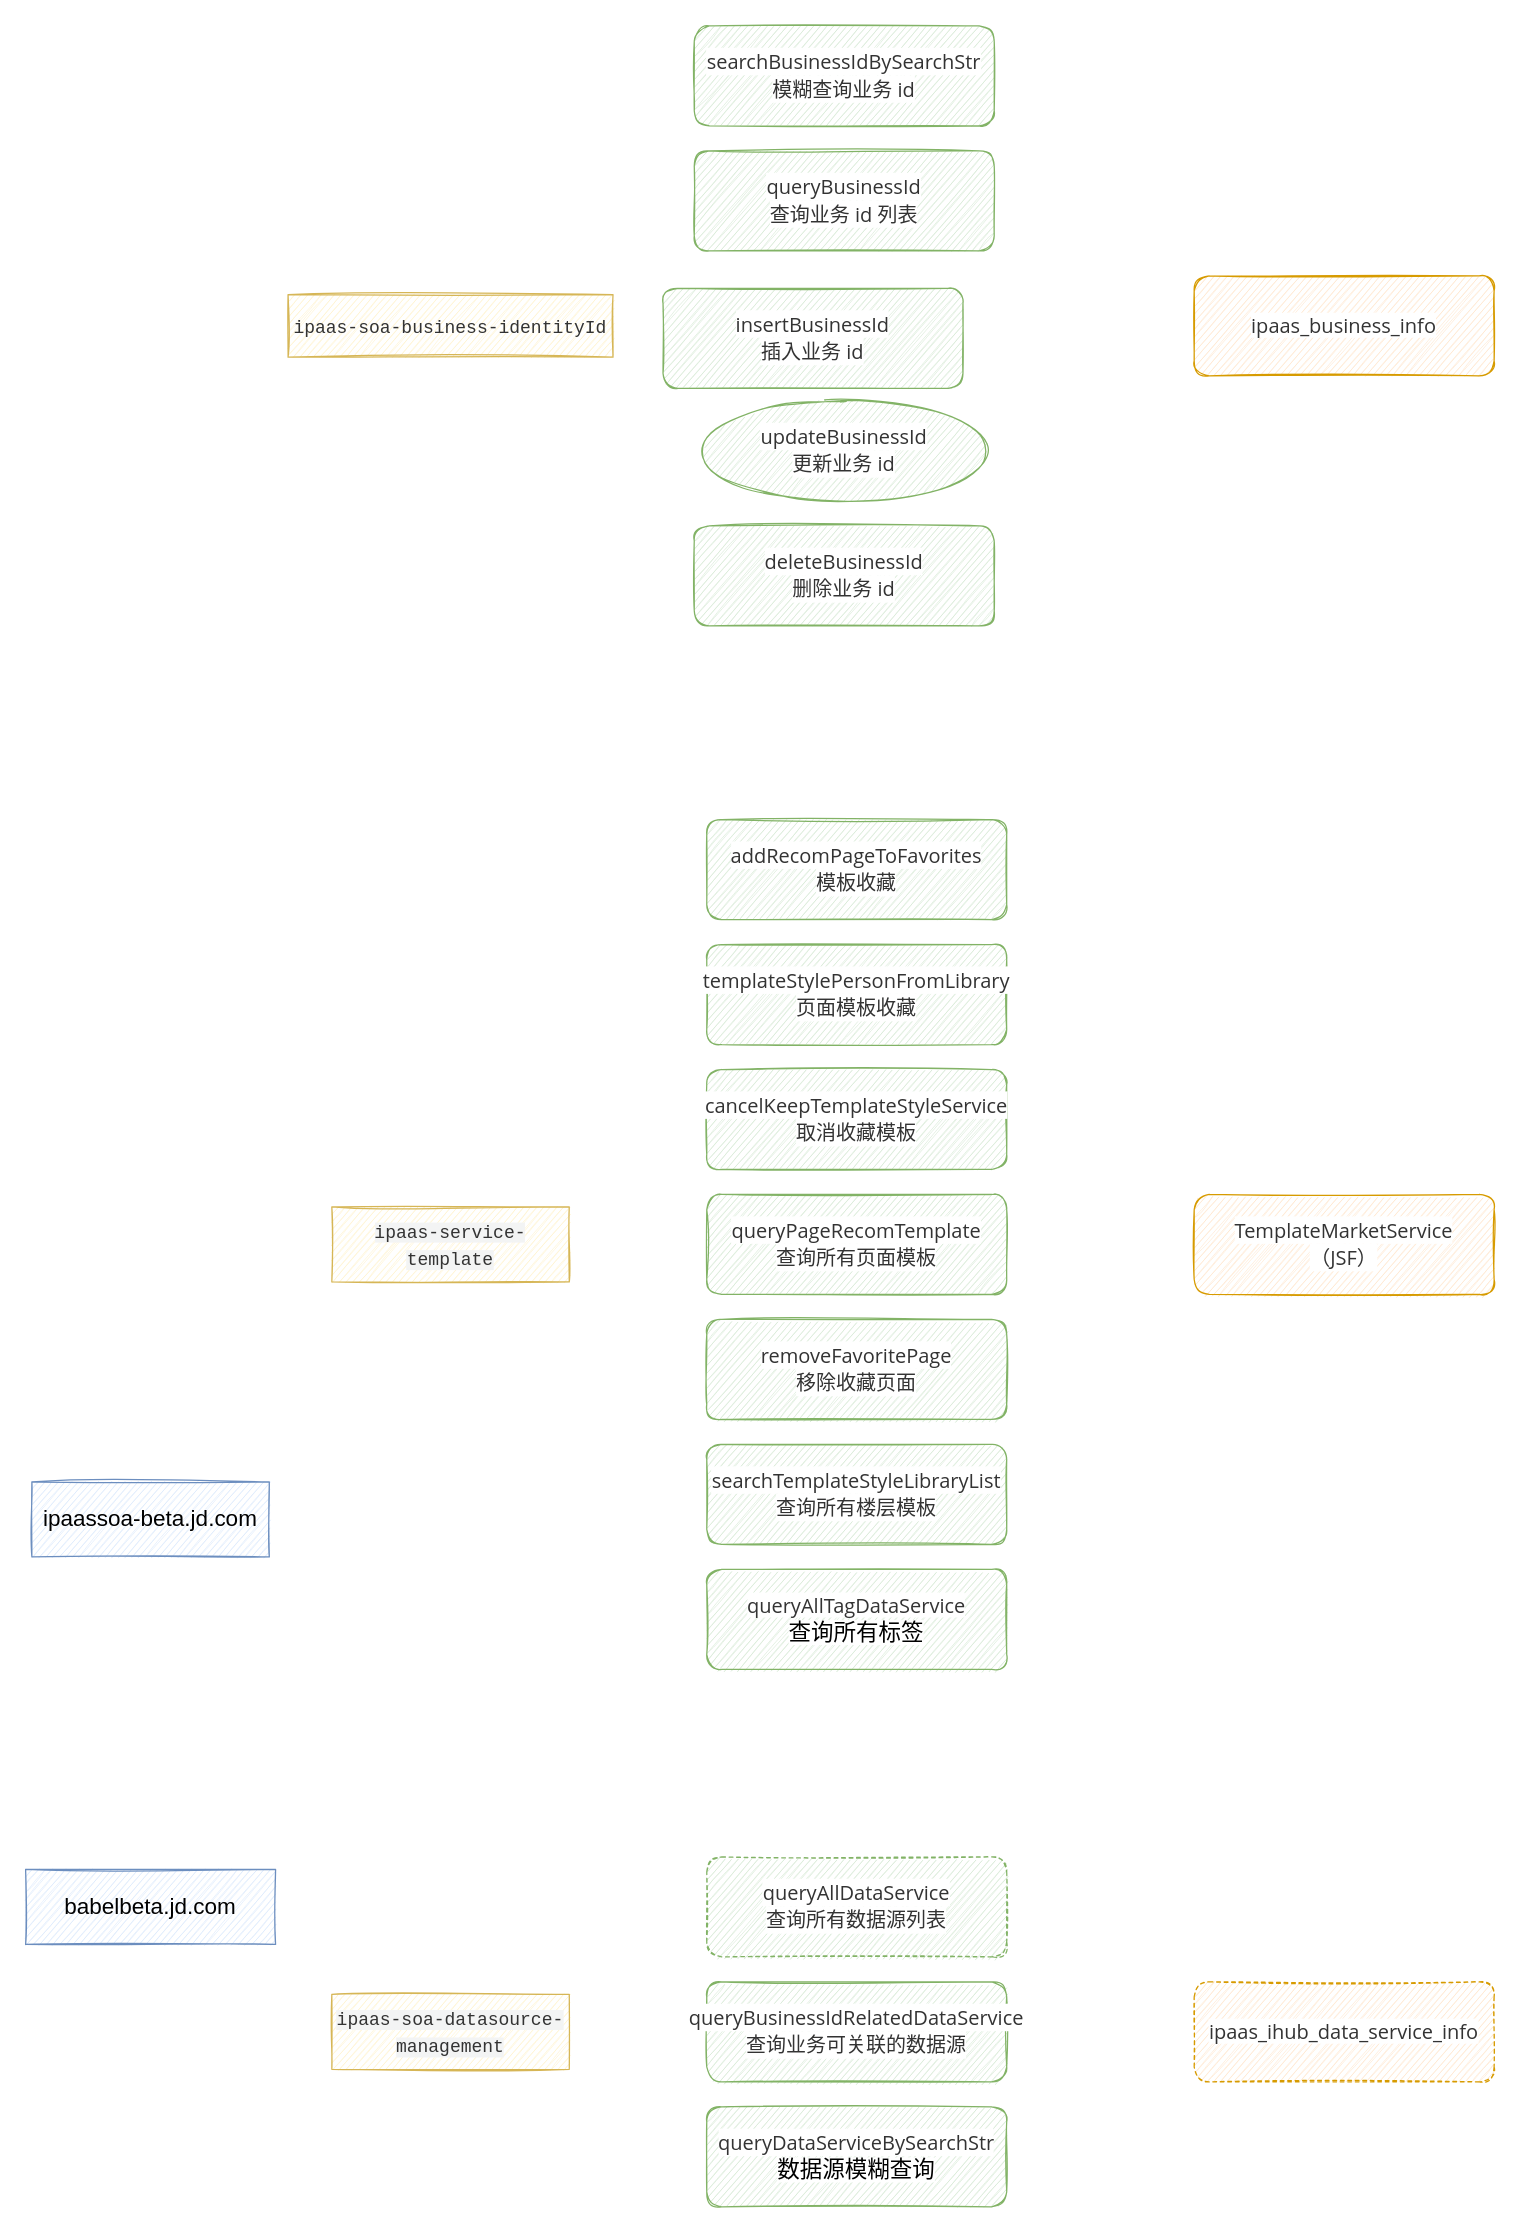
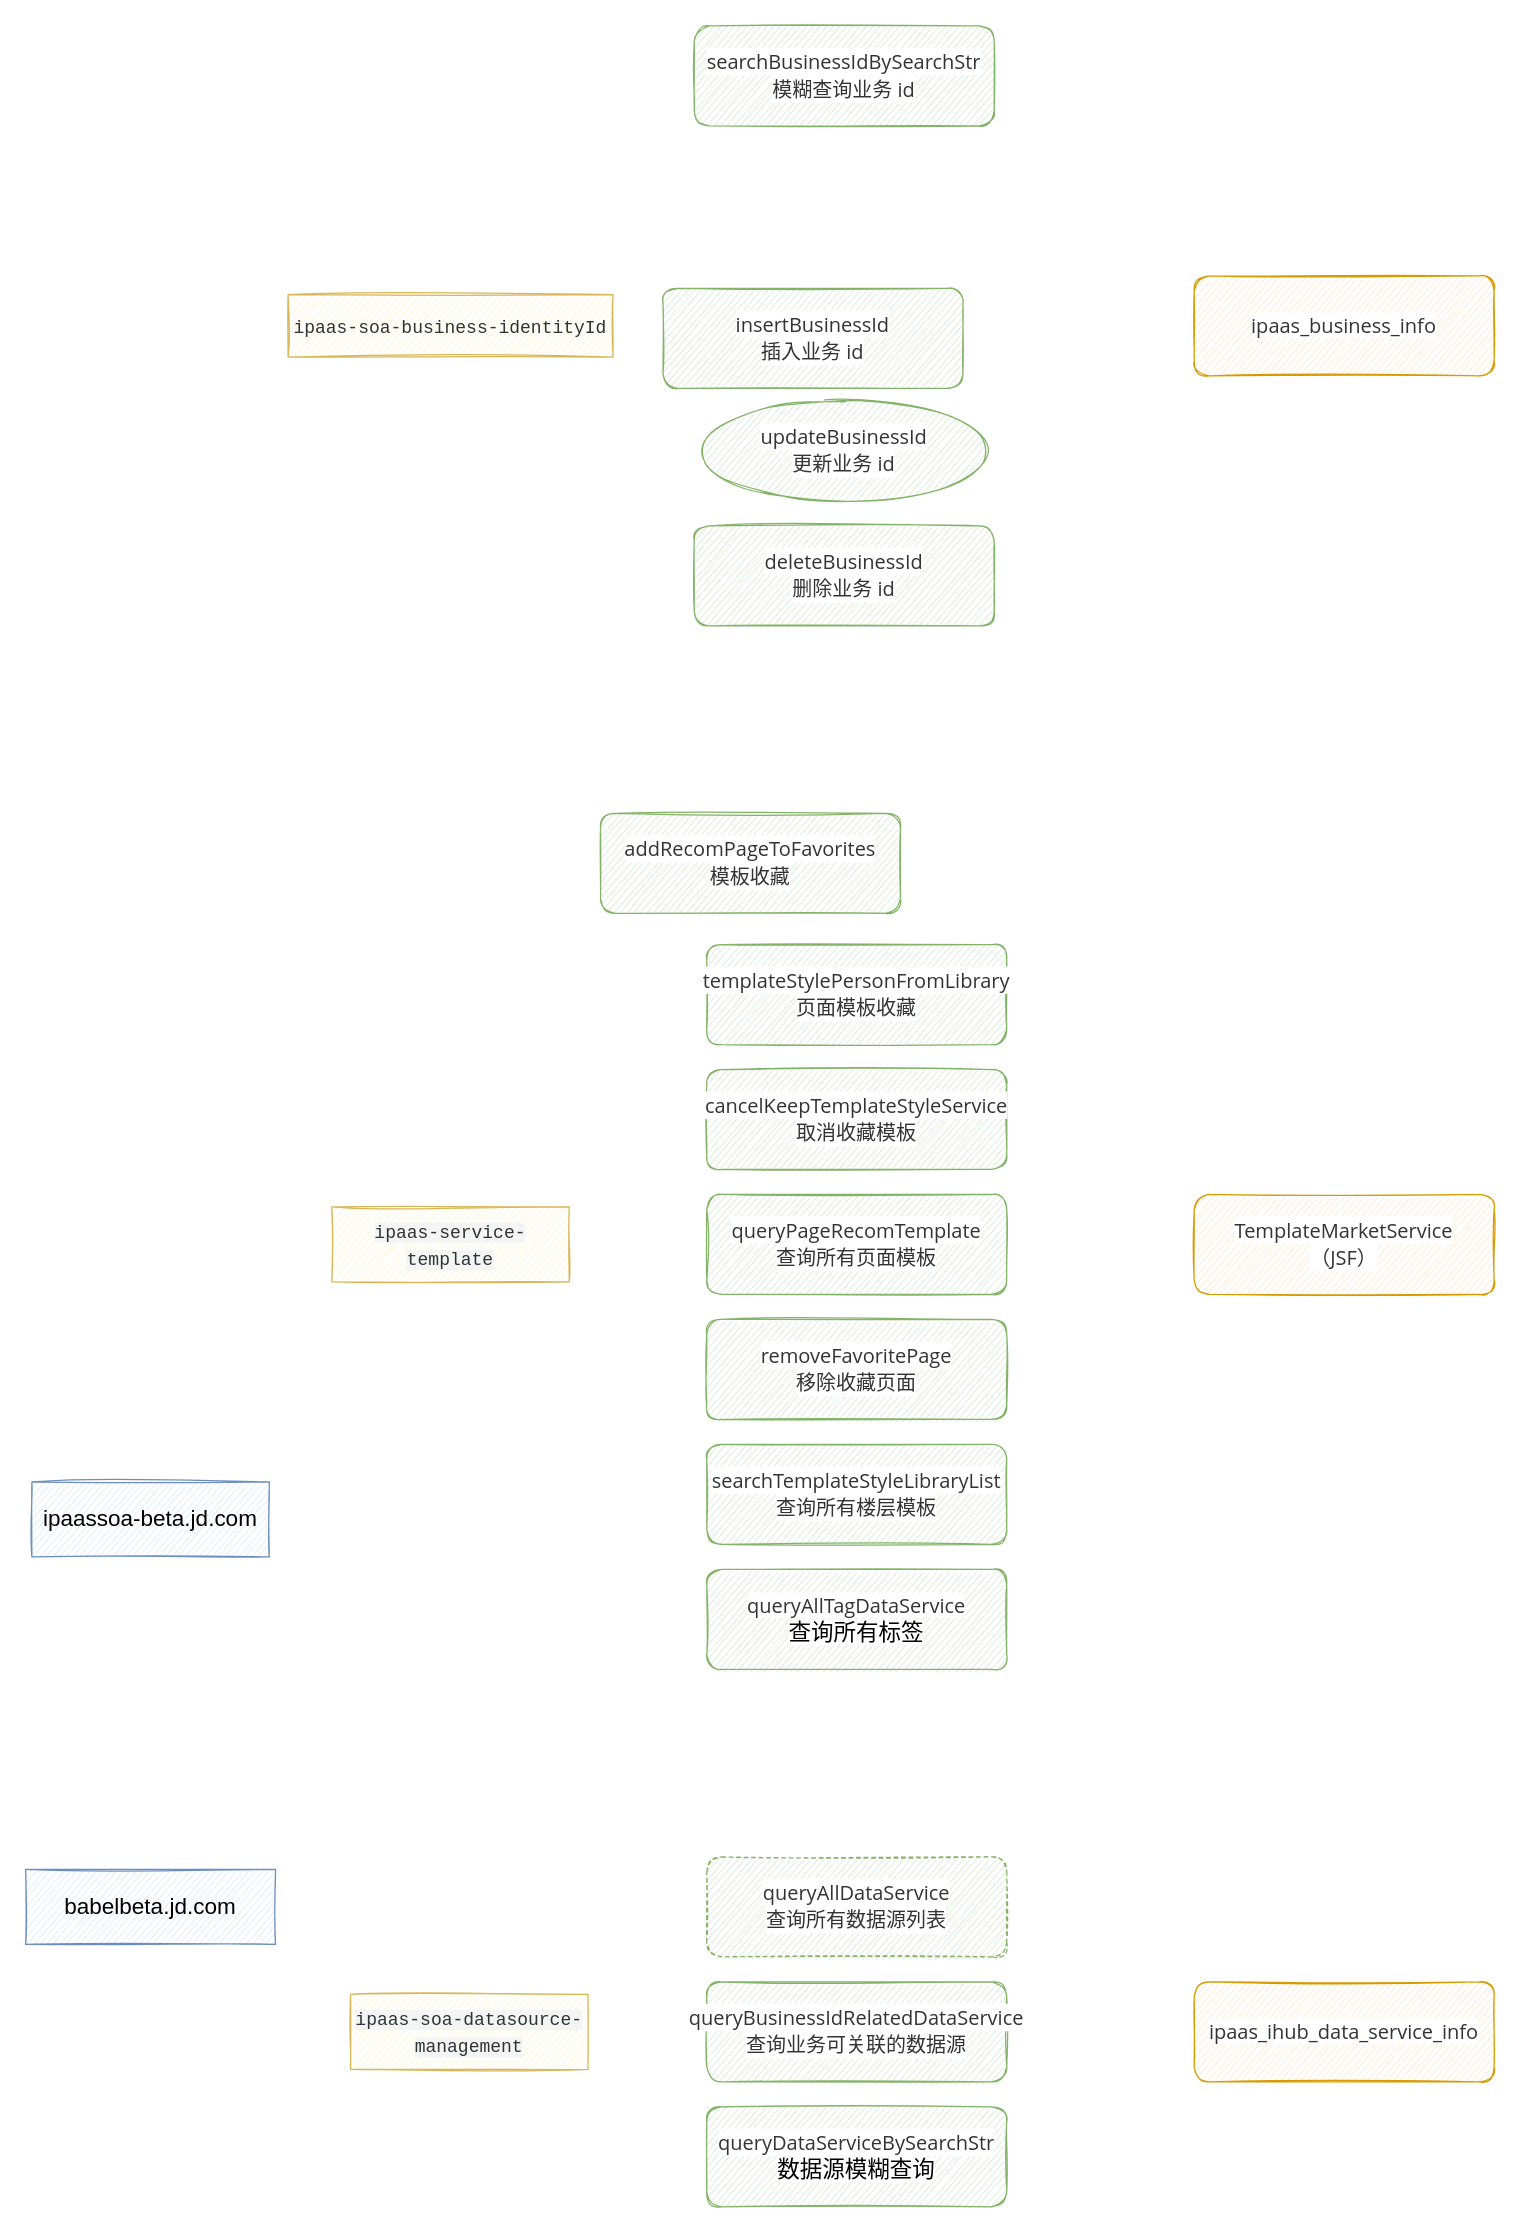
node "queryBusinessId 查询业务 id 列表": removed
node "addRecomPageToFavorites 模板收藏": moved (857, 869) -> (751, 863)
node "ipaas-soa-datasource-management": moved (451, 2032) -> (469, 2032)
node "ipaas_ihub_data_service_info": style dashed -> solid
